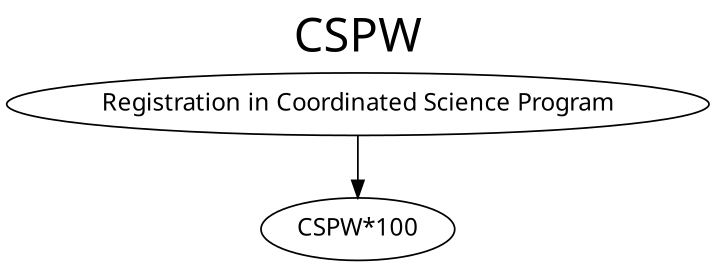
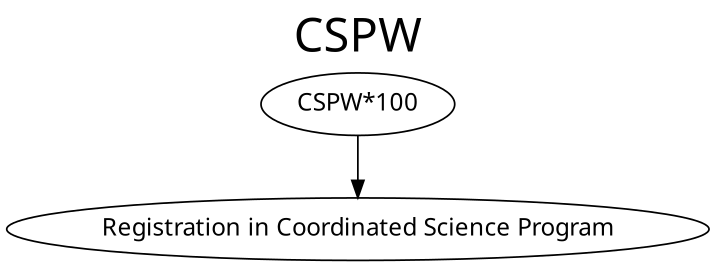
edge "Registration in Coordinated Science Program" -> "CSPW*100": reversed
